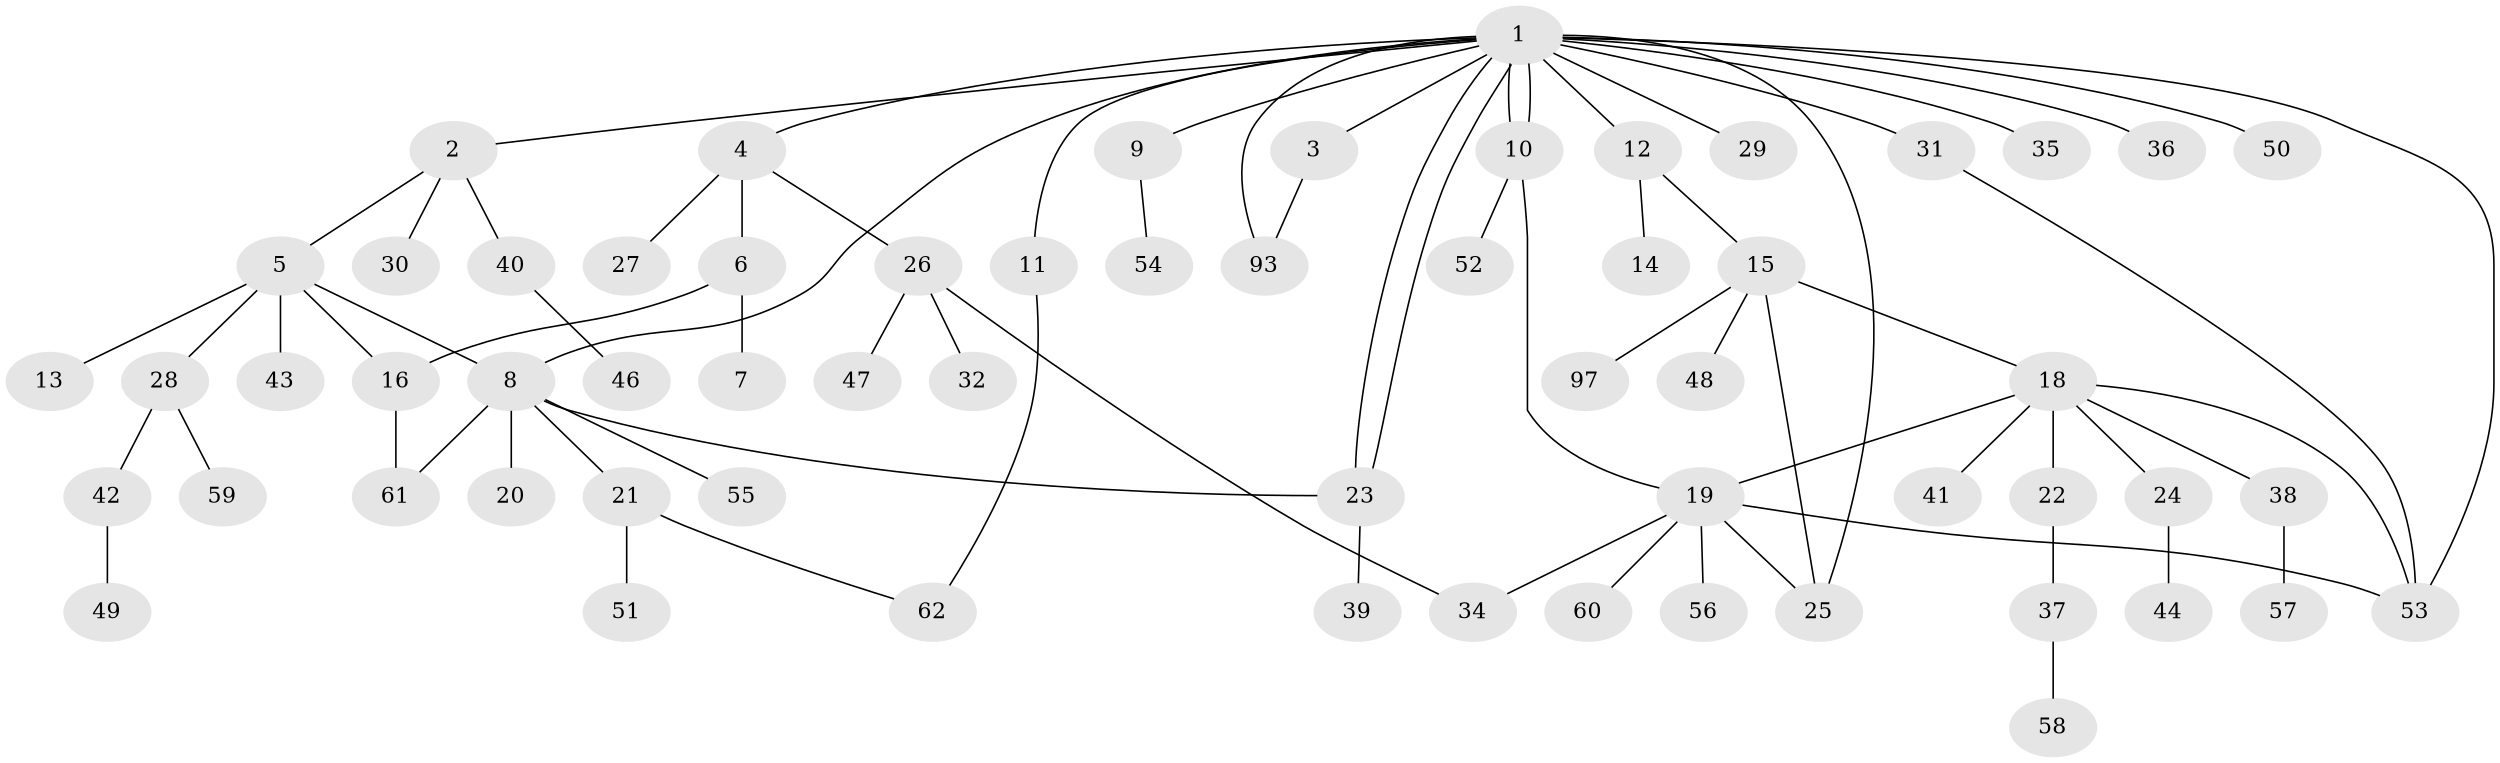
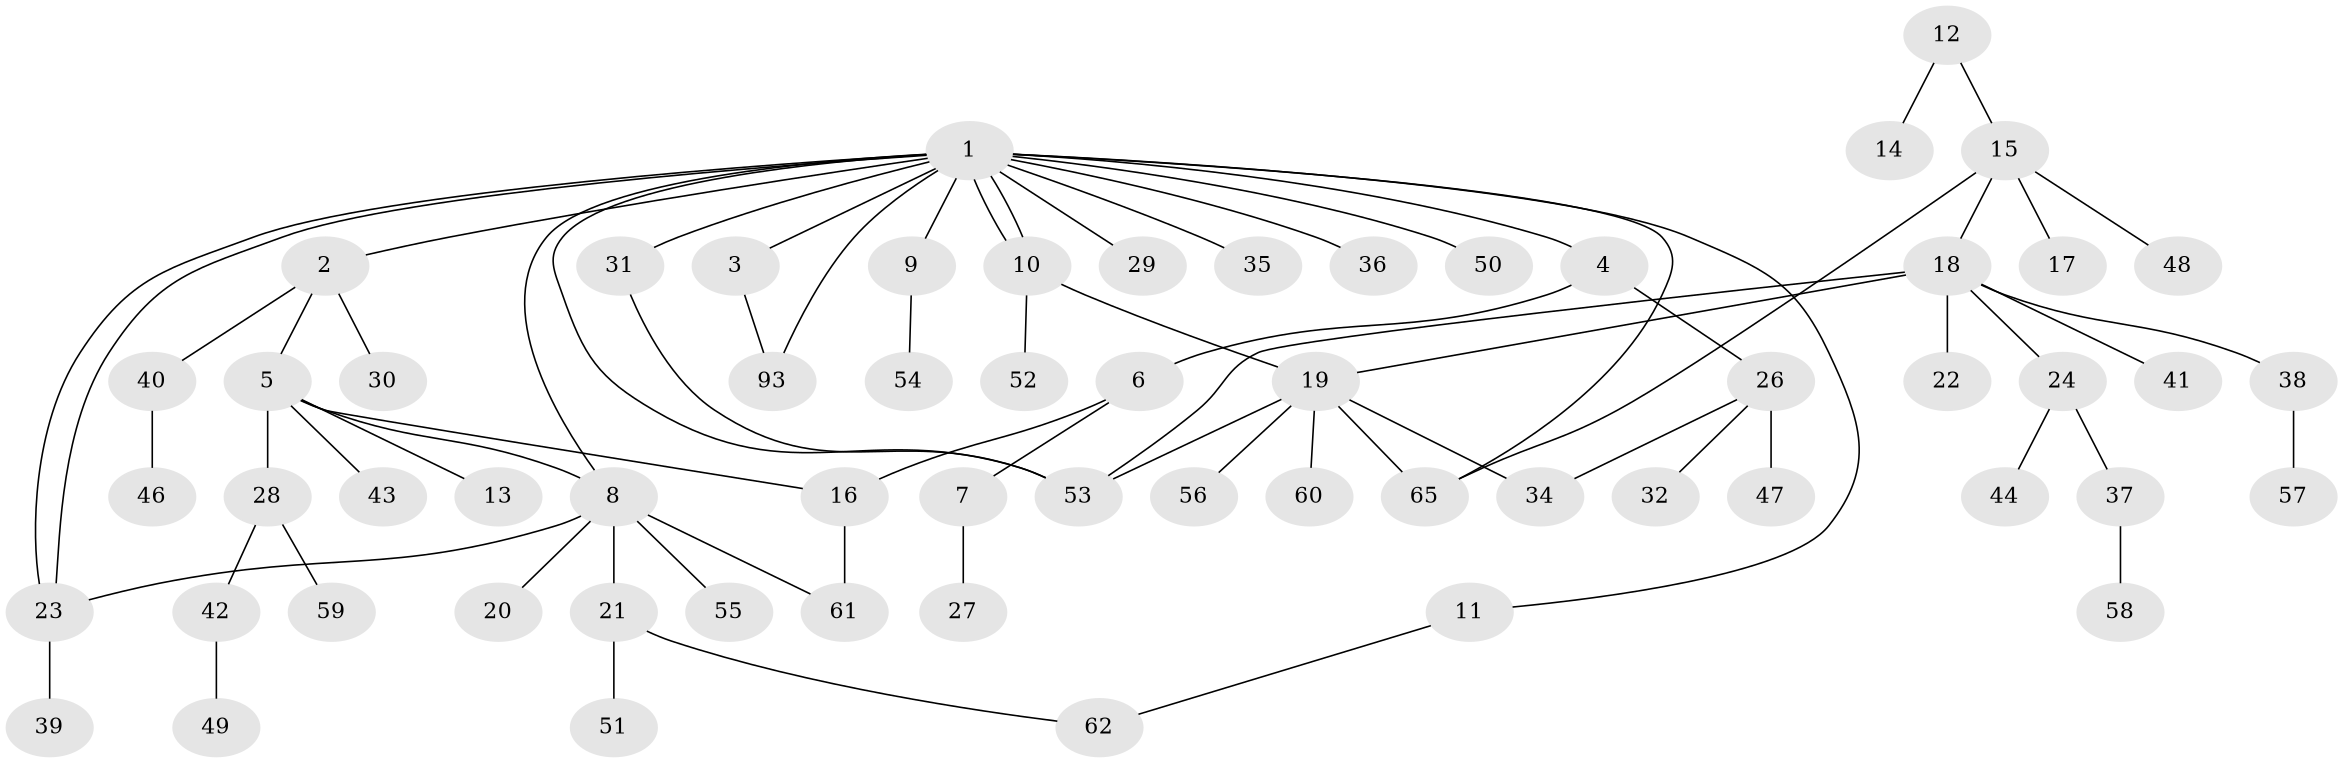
edge "1" -- "12": removed
edge "4" -- "27": now "7" -- "27"
node "97": label "97" -> "17"
edge "22" -- "37": now "24" -- "37"
node "25": label "25" -> "65"
